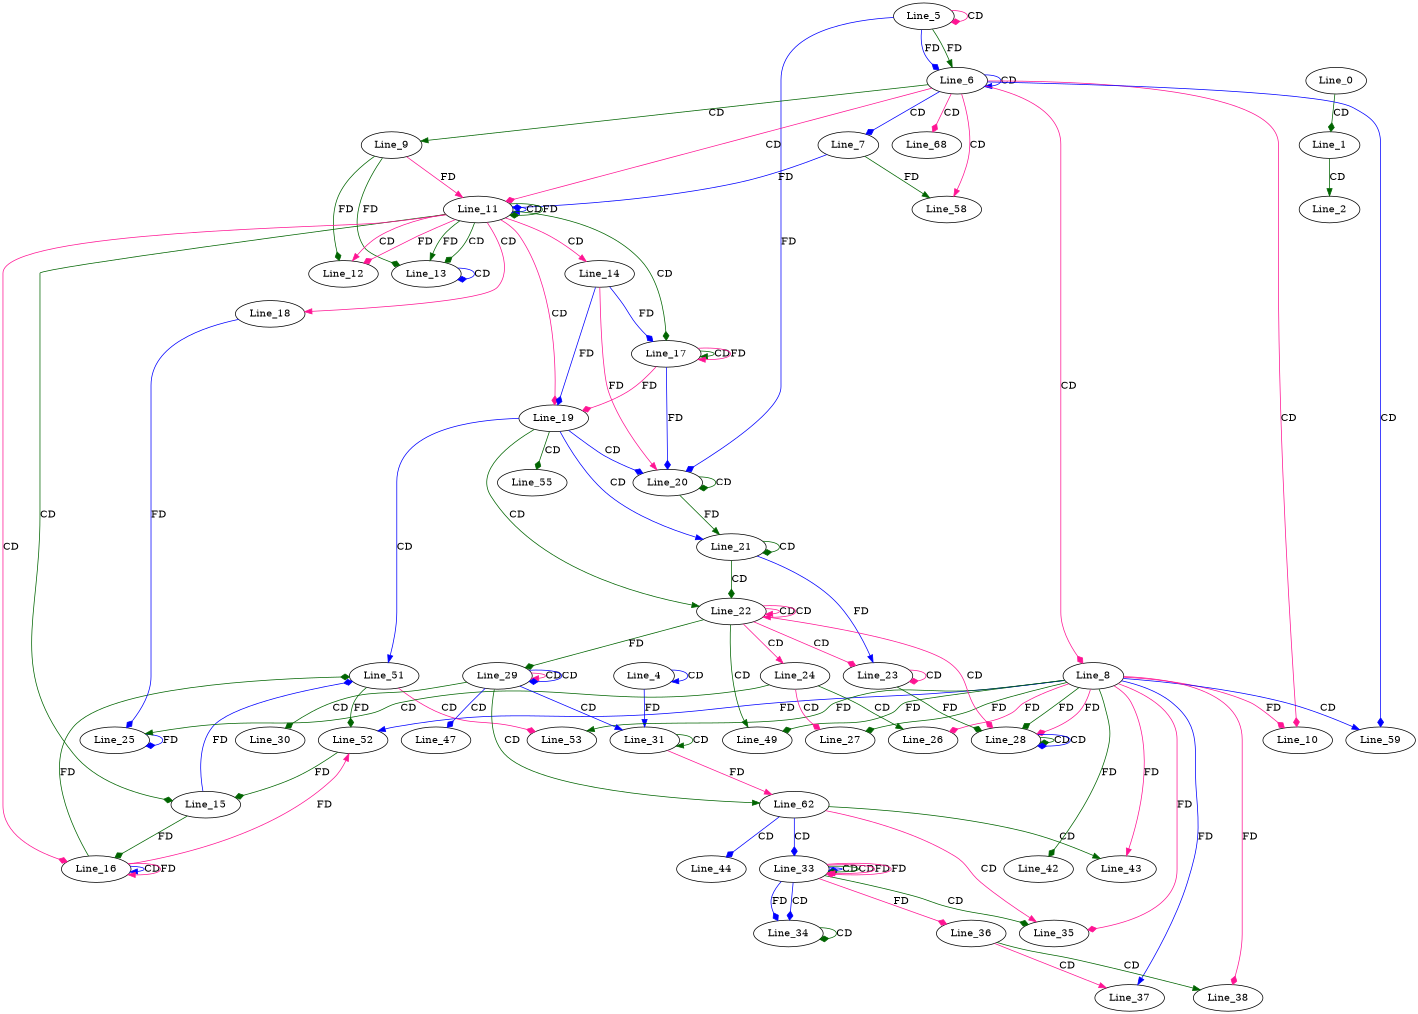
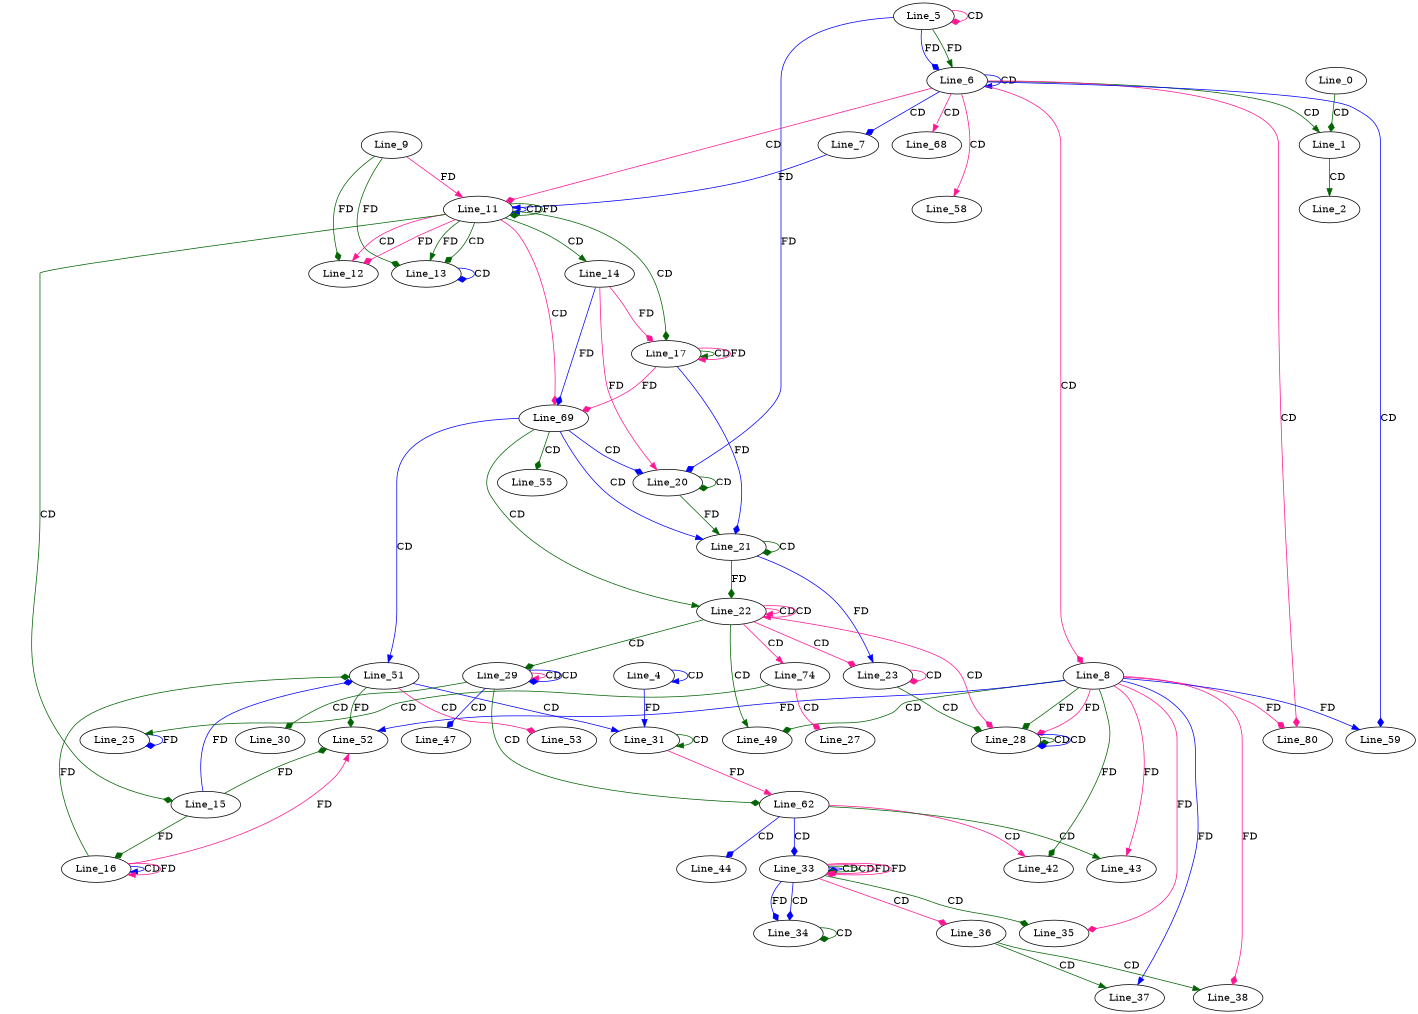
edge "Line_6" -> "Line_68": arrowhead diamond -> normal
edge "Line_6" -> "Line_9": now "Line_6" -> "Line_1"
edge "Line_7" -> "Line_58": removed, label "FD"
edge "Line_7" -> "Line_11": arrowhead diamond -> normal
edge "Line_11" -> "Line_14": color deeppink -> darkgreen
edge "Line_14" -> "Line_17": color blue -> deeppink
node "Line_18": removed
edge "Line_11" -> "Line_16": removed, label "CD"
edge "Line_17" -> "Line_20": now "Line_17" -> "Line_21"
node "Line_19": label "Line_19" -> "Line_69"
edge "Line_21" -> "Line_22": label "CD" -> "FD"
edge "Line_22" -> "Line_29": label "FD" -> "CD"
node "Line_24": label "Line_24" -> "Line_74"
edge "Line_29" -> "Line_31": now "Line_51" -> "Line_31"
edge "Line_8" -> "Line_53": removed, label "FD"
edge "Line_8" -> "Line_49": label "FD" -> "CD"
edge "Line_23" -> "Line_28": label "FD" -> "CD"
edge "Line_8" -> "Line_59": label "CD" -> "FD"
edge "Line_8" -> "Line_27": removed, label "FD"
node "Line_26": removed
node "Line_10": label "Line_10" -> "Line_80"
edge "Line_52" -> "Line_15": reversed
edge "Line_29" -> "Line_62": arrowhead normal -> diamond
edge "Line_62" -> "Line_35": now "Line_62" -> "Line_42"
edge "Line_33" -> "Line_36": label "FD" -> "CD"
edge "Line_36" -> "Line_37": color deeppink -> darkgreen
